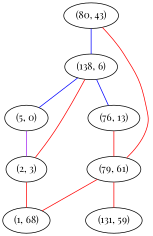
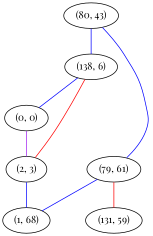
edge "(80, 43)" -- "(79, 61)": color red -> blue
node "(5, 0)": label "(5, 0)" -> "(0, 0)"
node "(76, 13)": removed
edge "(2, 3)" -- "(1, 68)": color red -> blue
edge "(79, 61)" -- "(1, 68)": color red -> blue
